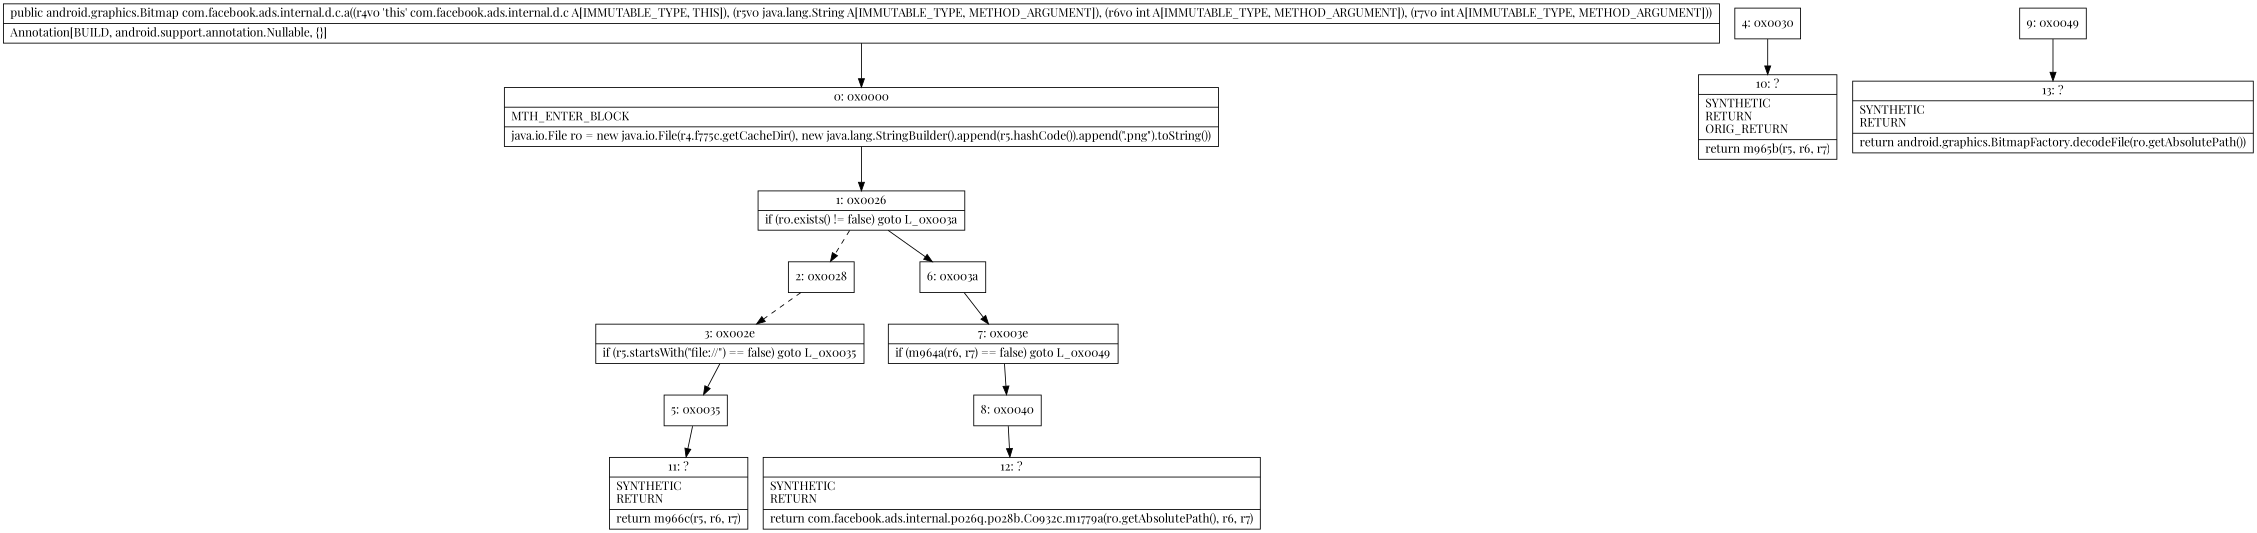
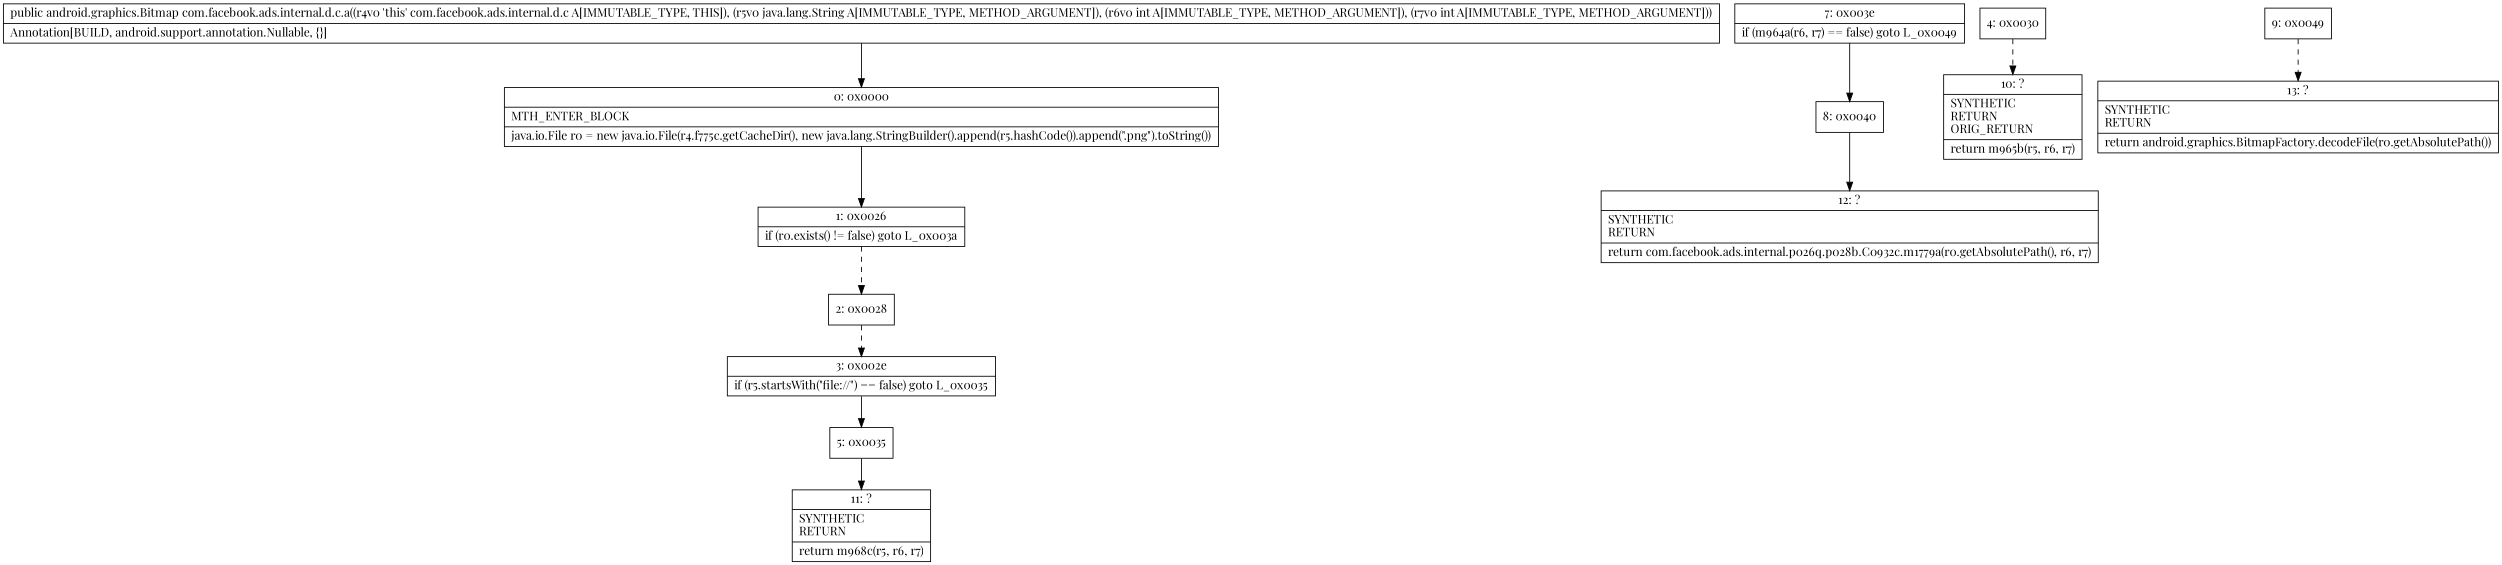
edge "4: 0x0030" -> "10: ?": style solid -> dashed
edge "9: 0x0049" -> "13: ?": style solid -> dashed
node "6: 0x003a": removed
node "11: ?": text "return m966c(r5, r6, r7)" -> "return m968c(r5, r6, r7)"
